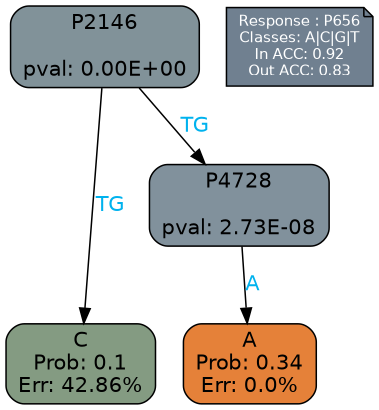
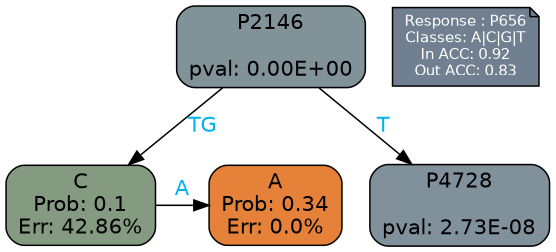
edge "P2146 pval: 0.00E+00" -> "P4728 pval: 2.73E-08": label "TG" -> "T"
edge "P4728 pval: 2.73E-08" -> "A Prob: 0.34 Err: 0.0%": now "C Prob: 0.1 Err: 42.86%" -> "A Prob: 0.34 Err: 0.0%"
